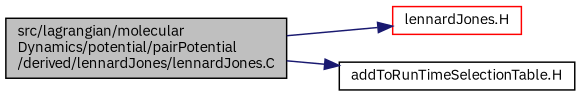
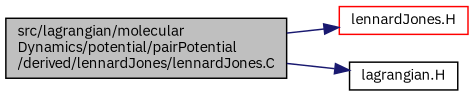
node "addToRunTimeSelectionTable.H": label "addToRunTimeSelectionTable.H" -> "lagrangian.H"
